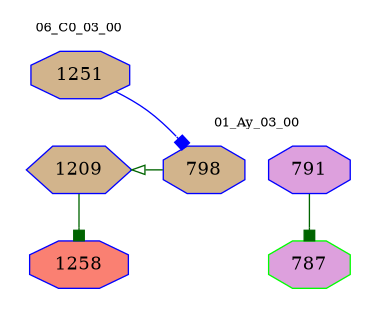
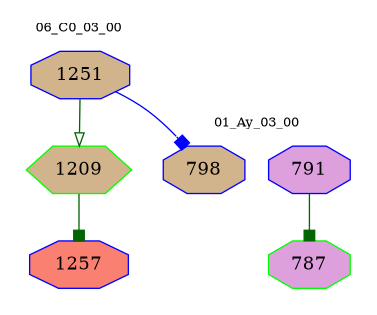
node "1209": color blue -> green
edge "798" -> "1209": now "1251" -> "1209"
node "1258": label "1258" -> "1257"
